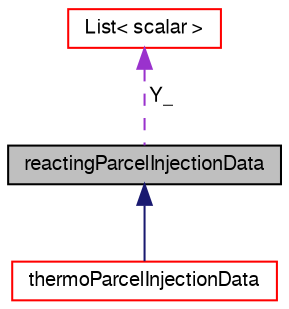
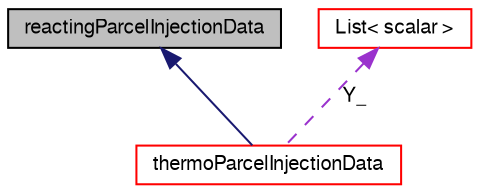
edge "reactingParcelInjectionData" -> "List< scalar >": now "thermoParcelInjectionData" -> "List< scalar >"
